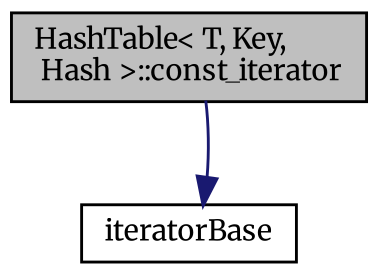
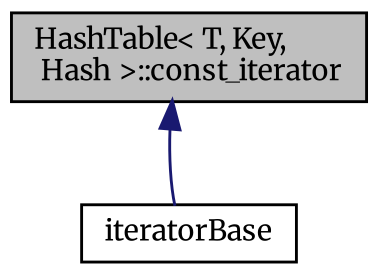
edge "HashTable< T, Key, Hash >::const_iterator" -> "iteratorBase": reversed
